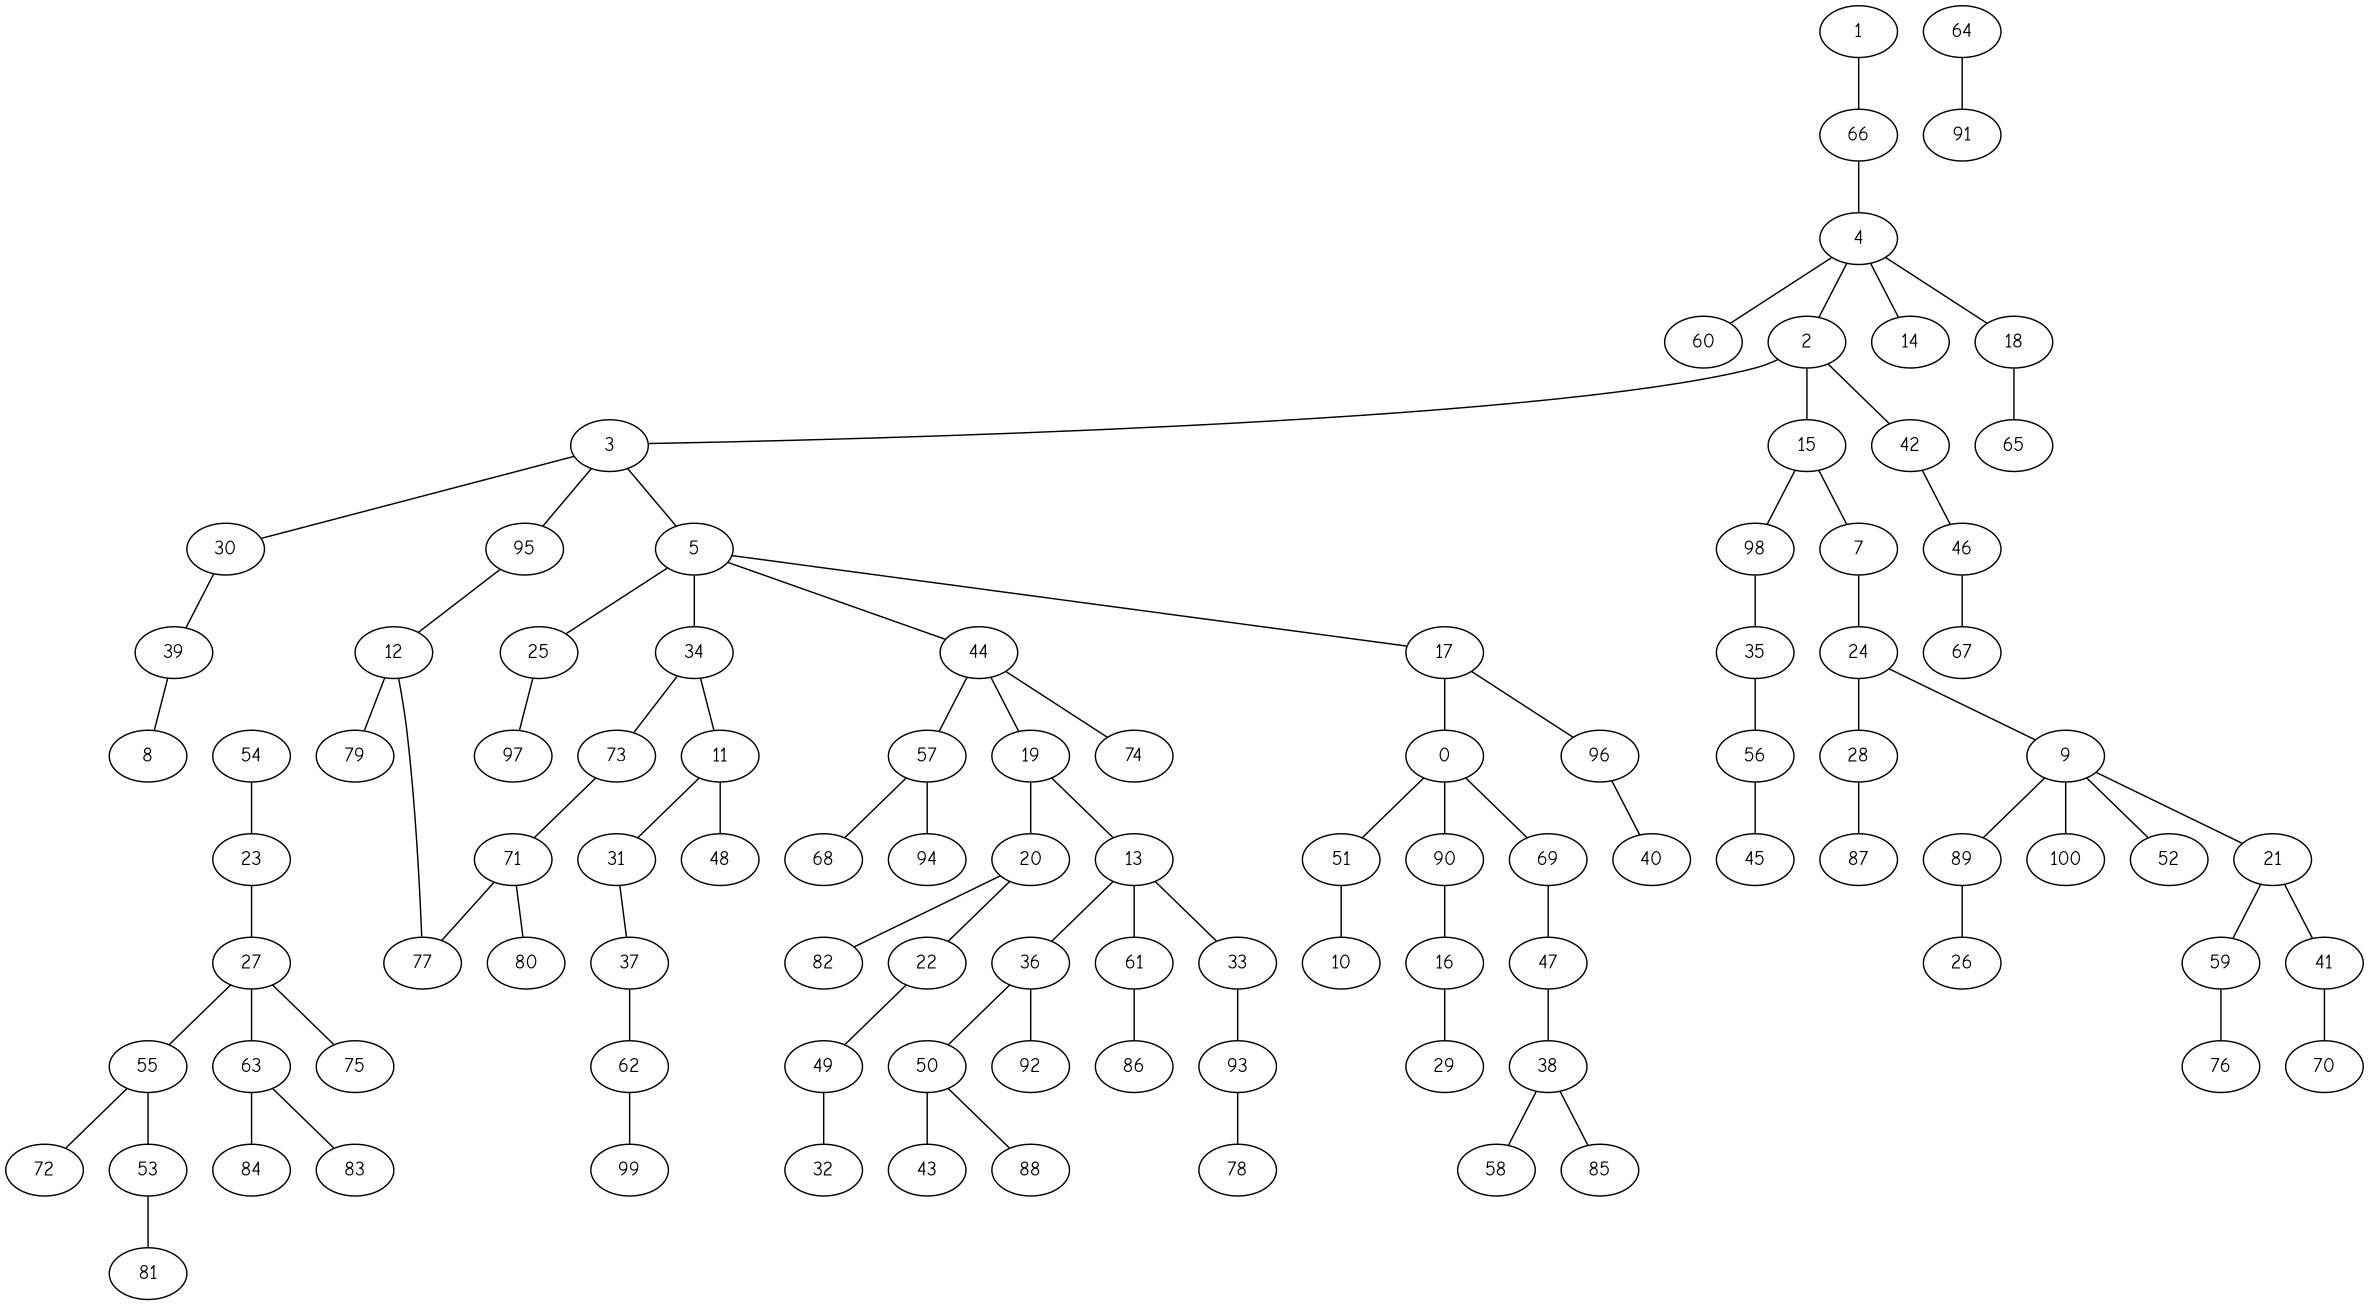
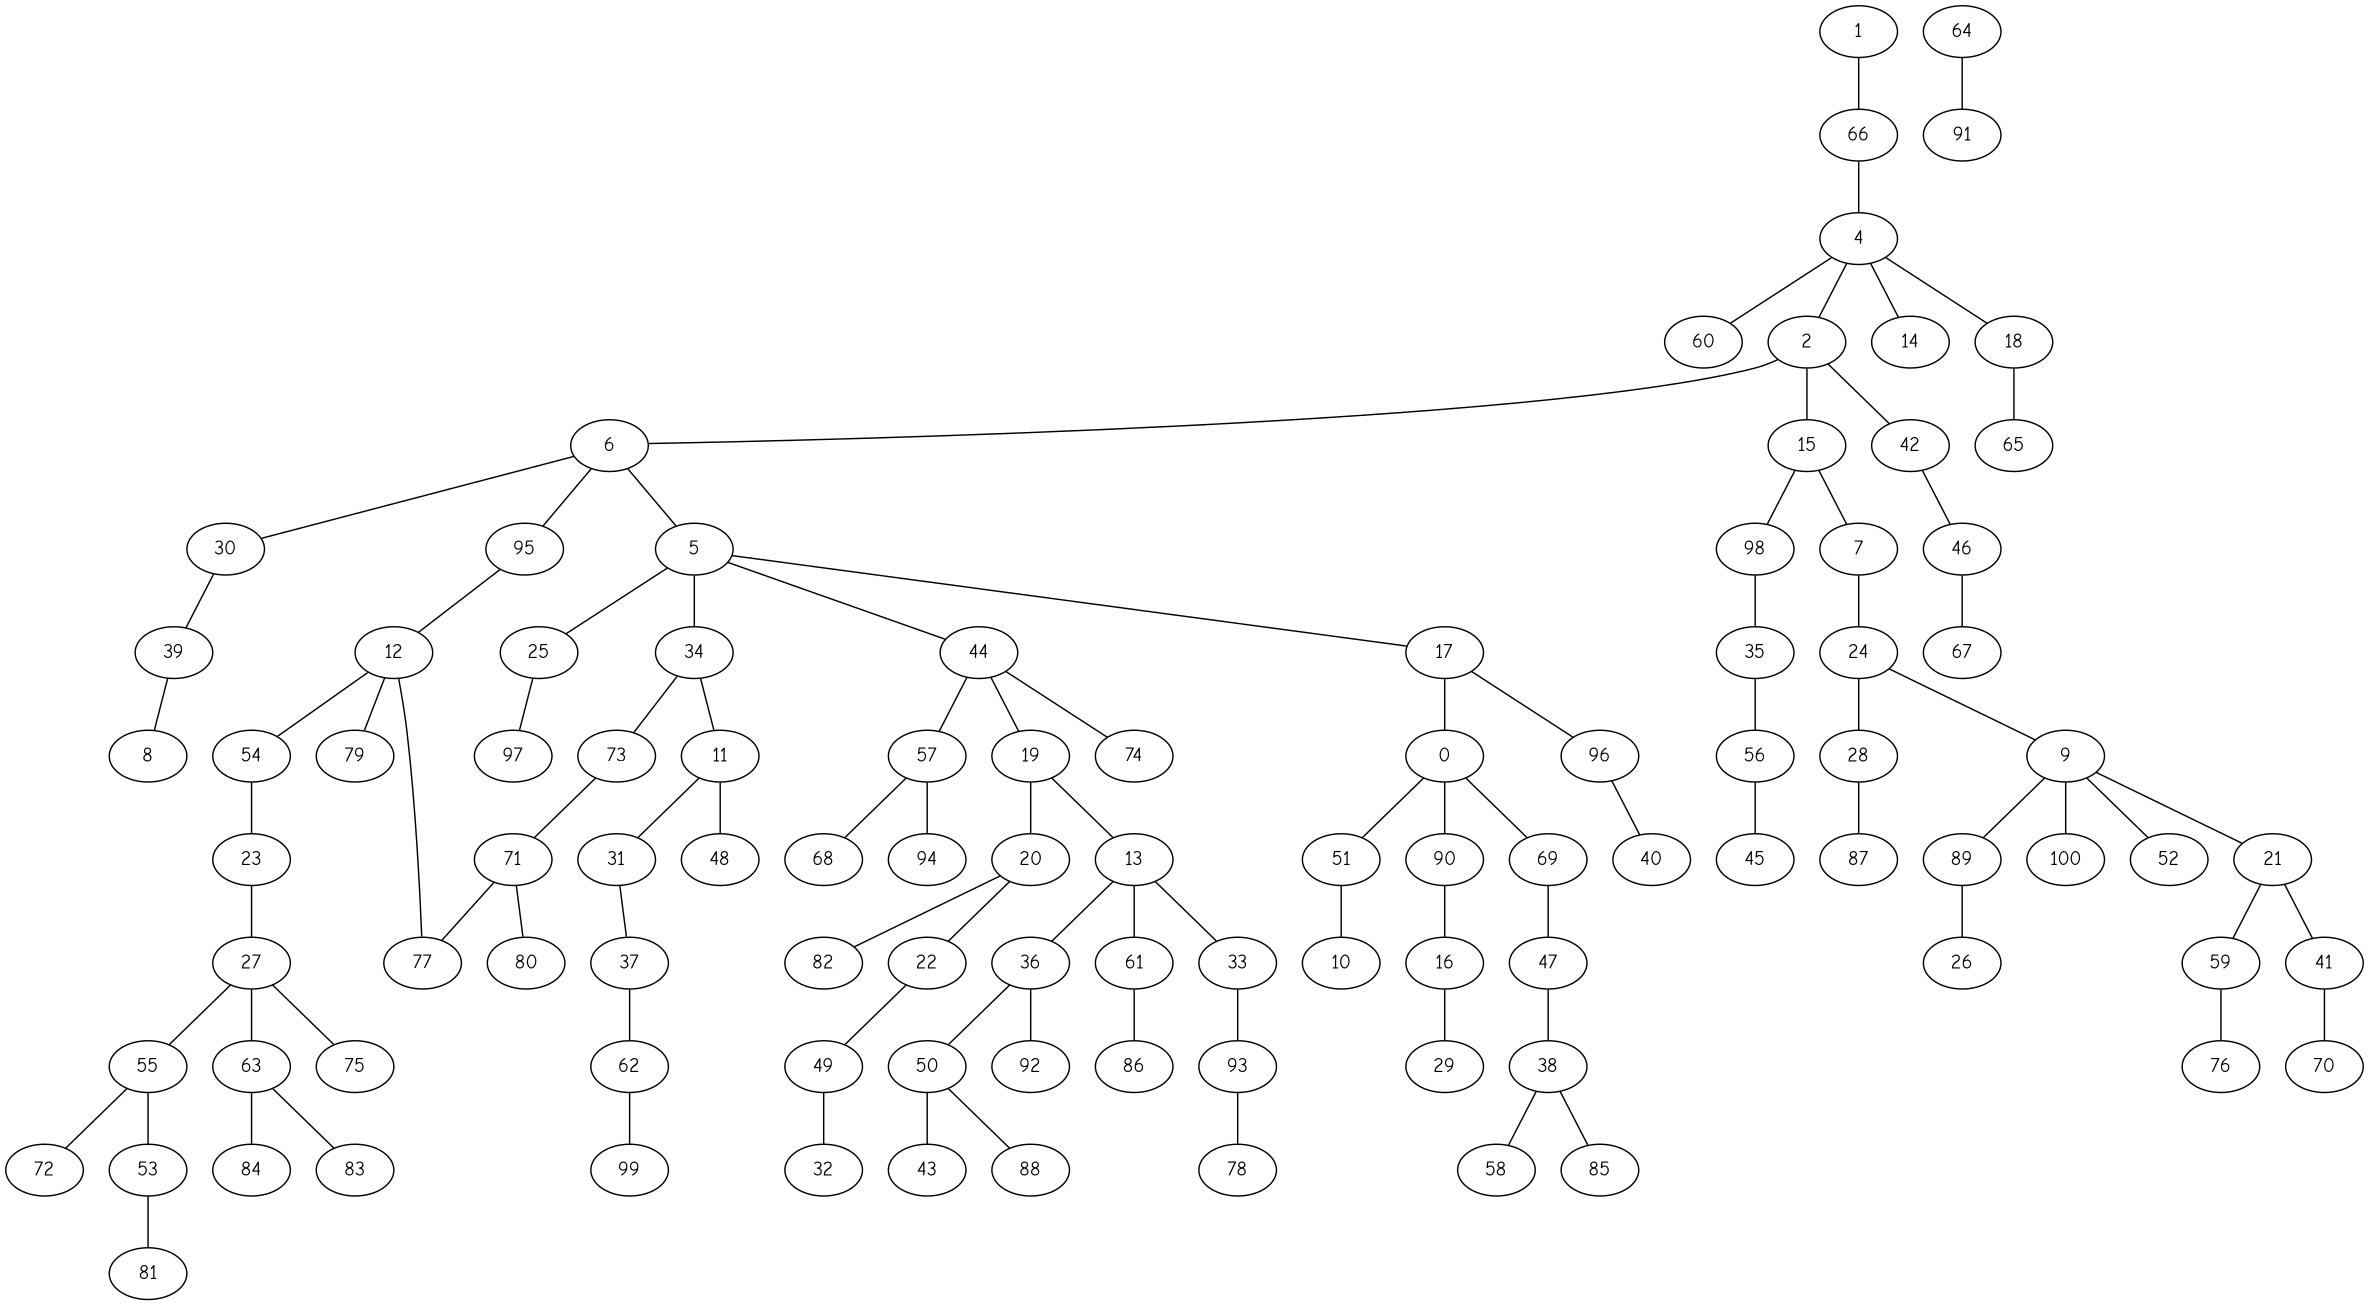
node "3": label "3" -> "6"
edge "12" -- "54": added
